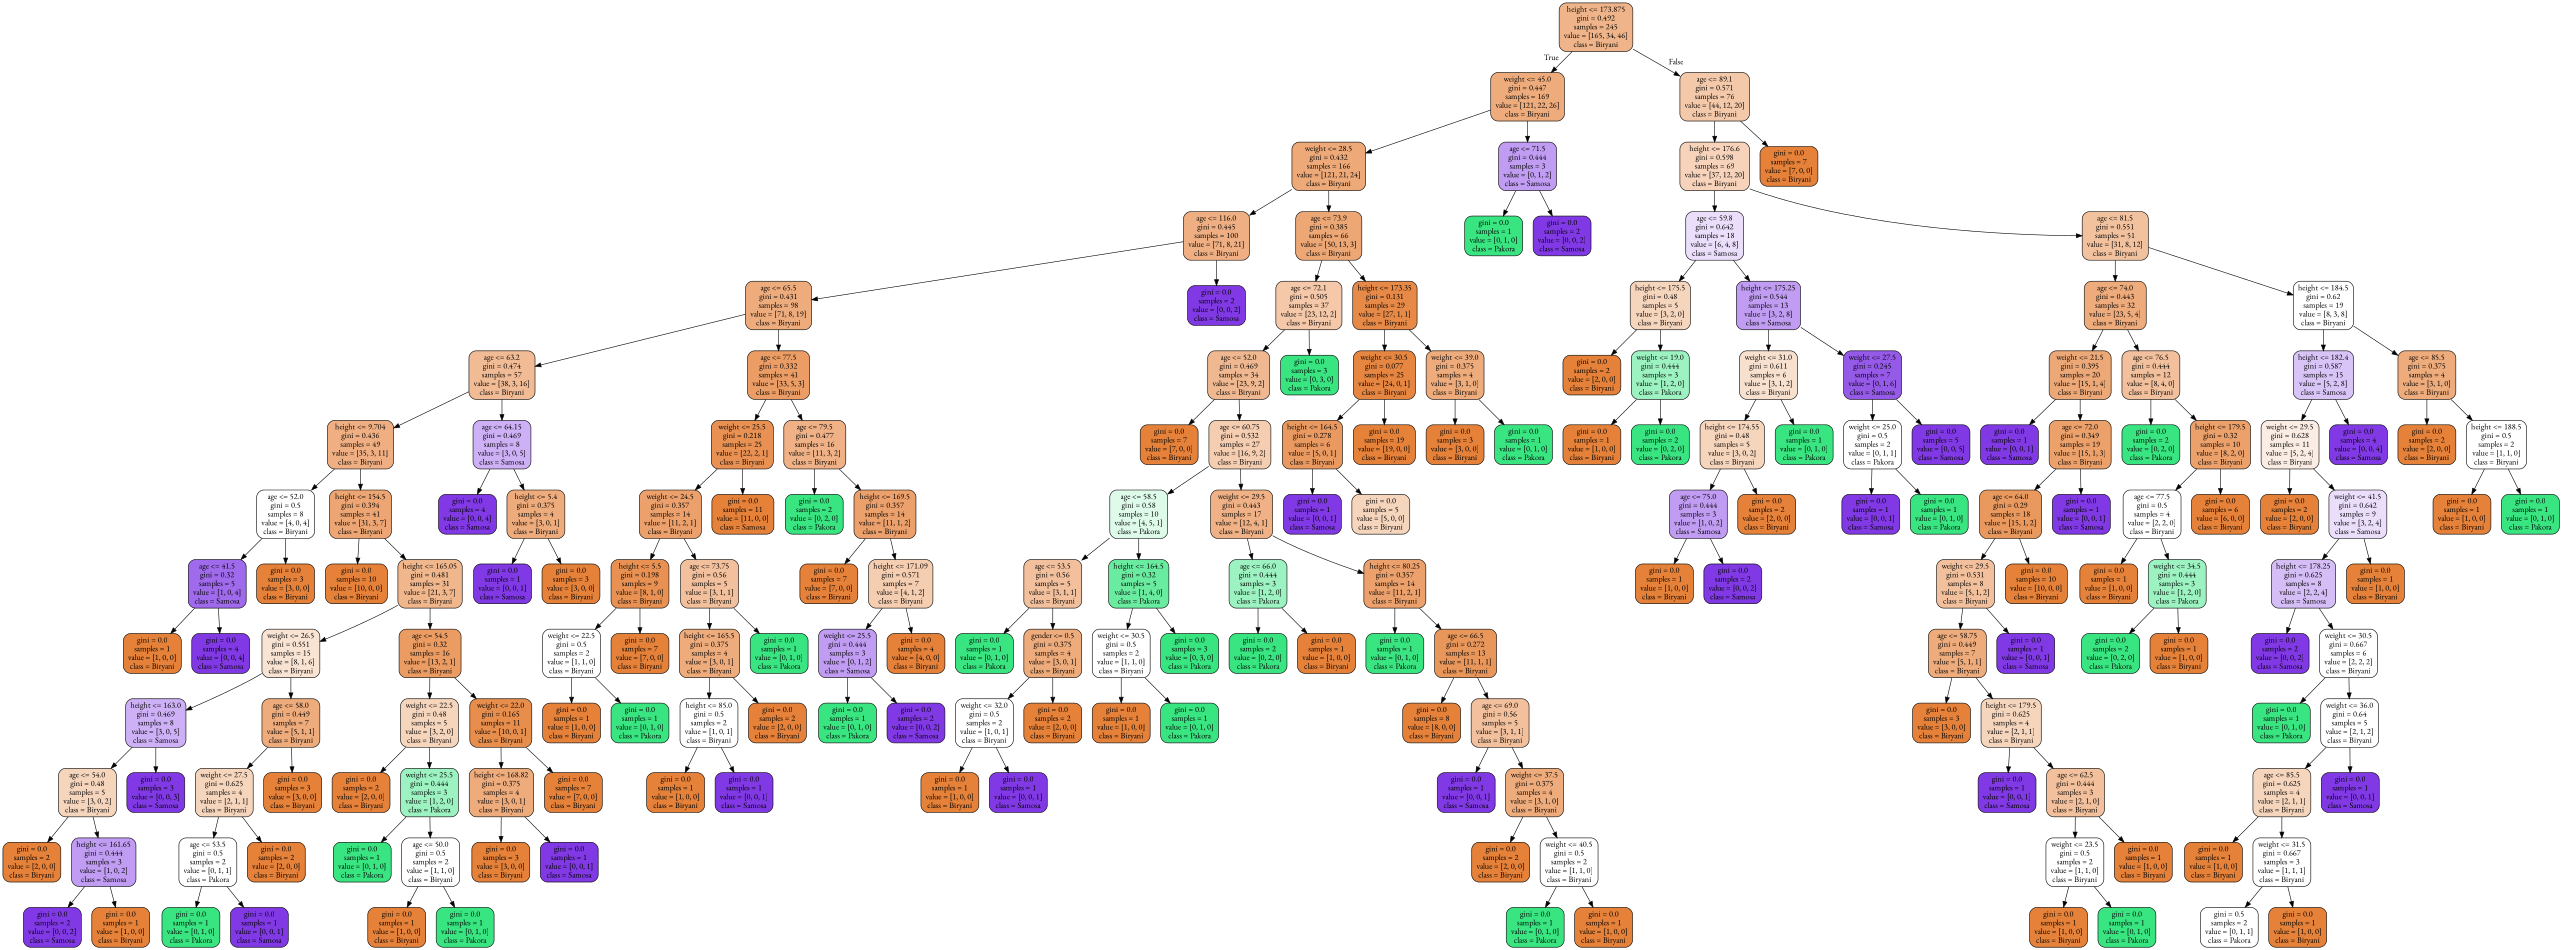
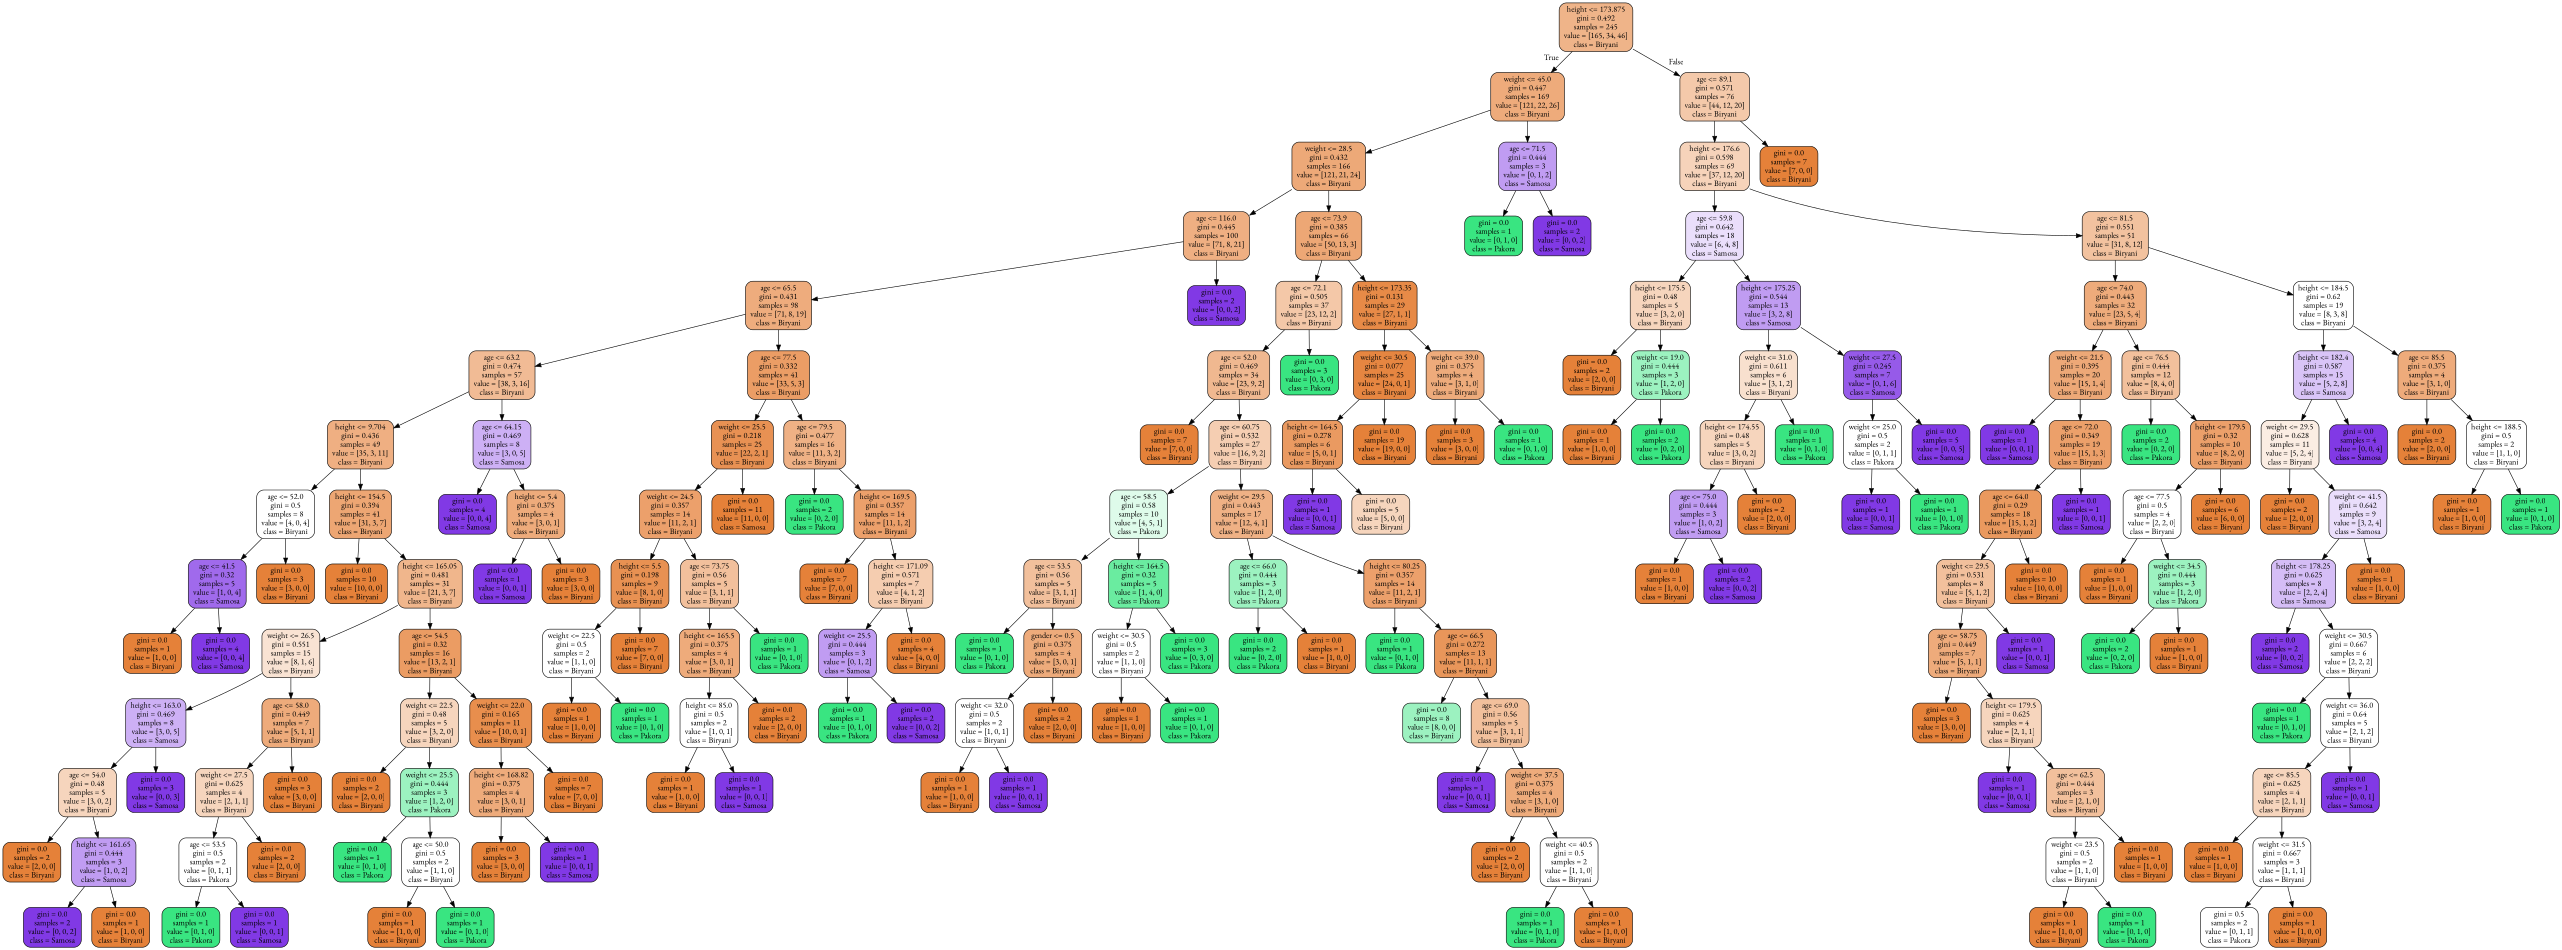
node "gini = 0.0 samples = 8 value = [8, 0, 0] class = Biryani": fillcolor #e58139 -> #9cf2c0
